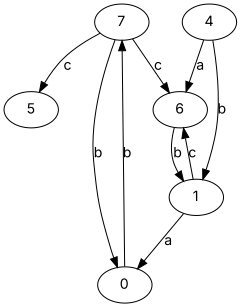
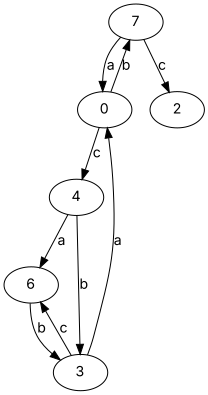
edge "7" -> "6": removed, label "c"
node "5": label "5" -> "2"
edge "0" -> "4": added, label "c"
edge "7" -> "0": label "b" -> "a"
node "1": label "1" -> "3"
